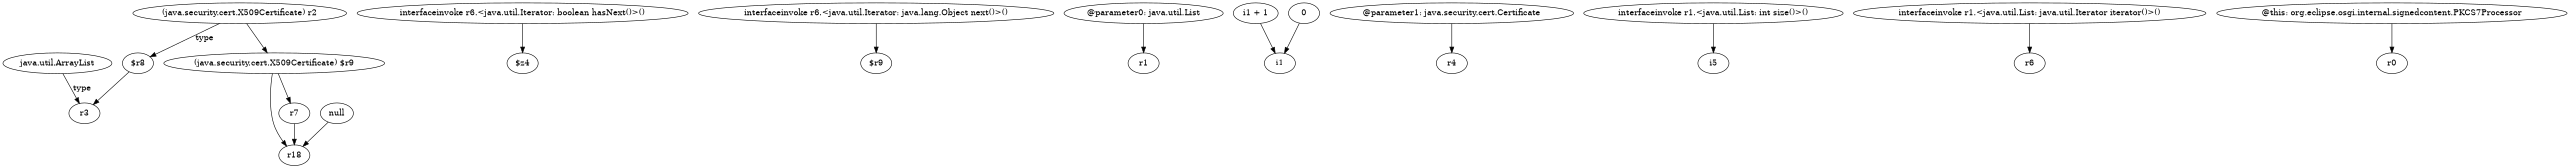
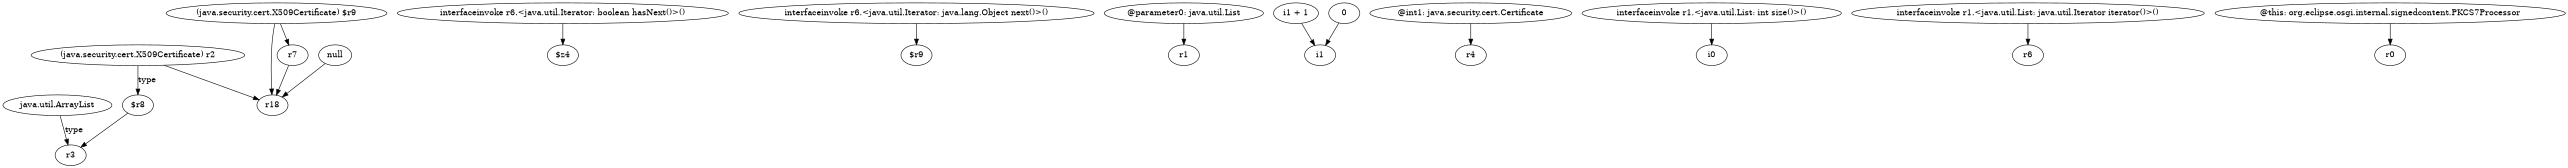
node "@parameter1: java.security.cert.Certificate": label "@parameter1: java.security.cert.Certificate" -> "@int1: java.security.cert.Certificate"
edge "(java.security.cert.X509Certificate) r2" -> "(java.security.cert.X509Certificate) $r9": now "(java.security.cert.X509Certificate) r2" -> "r18"
node "i5": label "i5" -> "i0"
